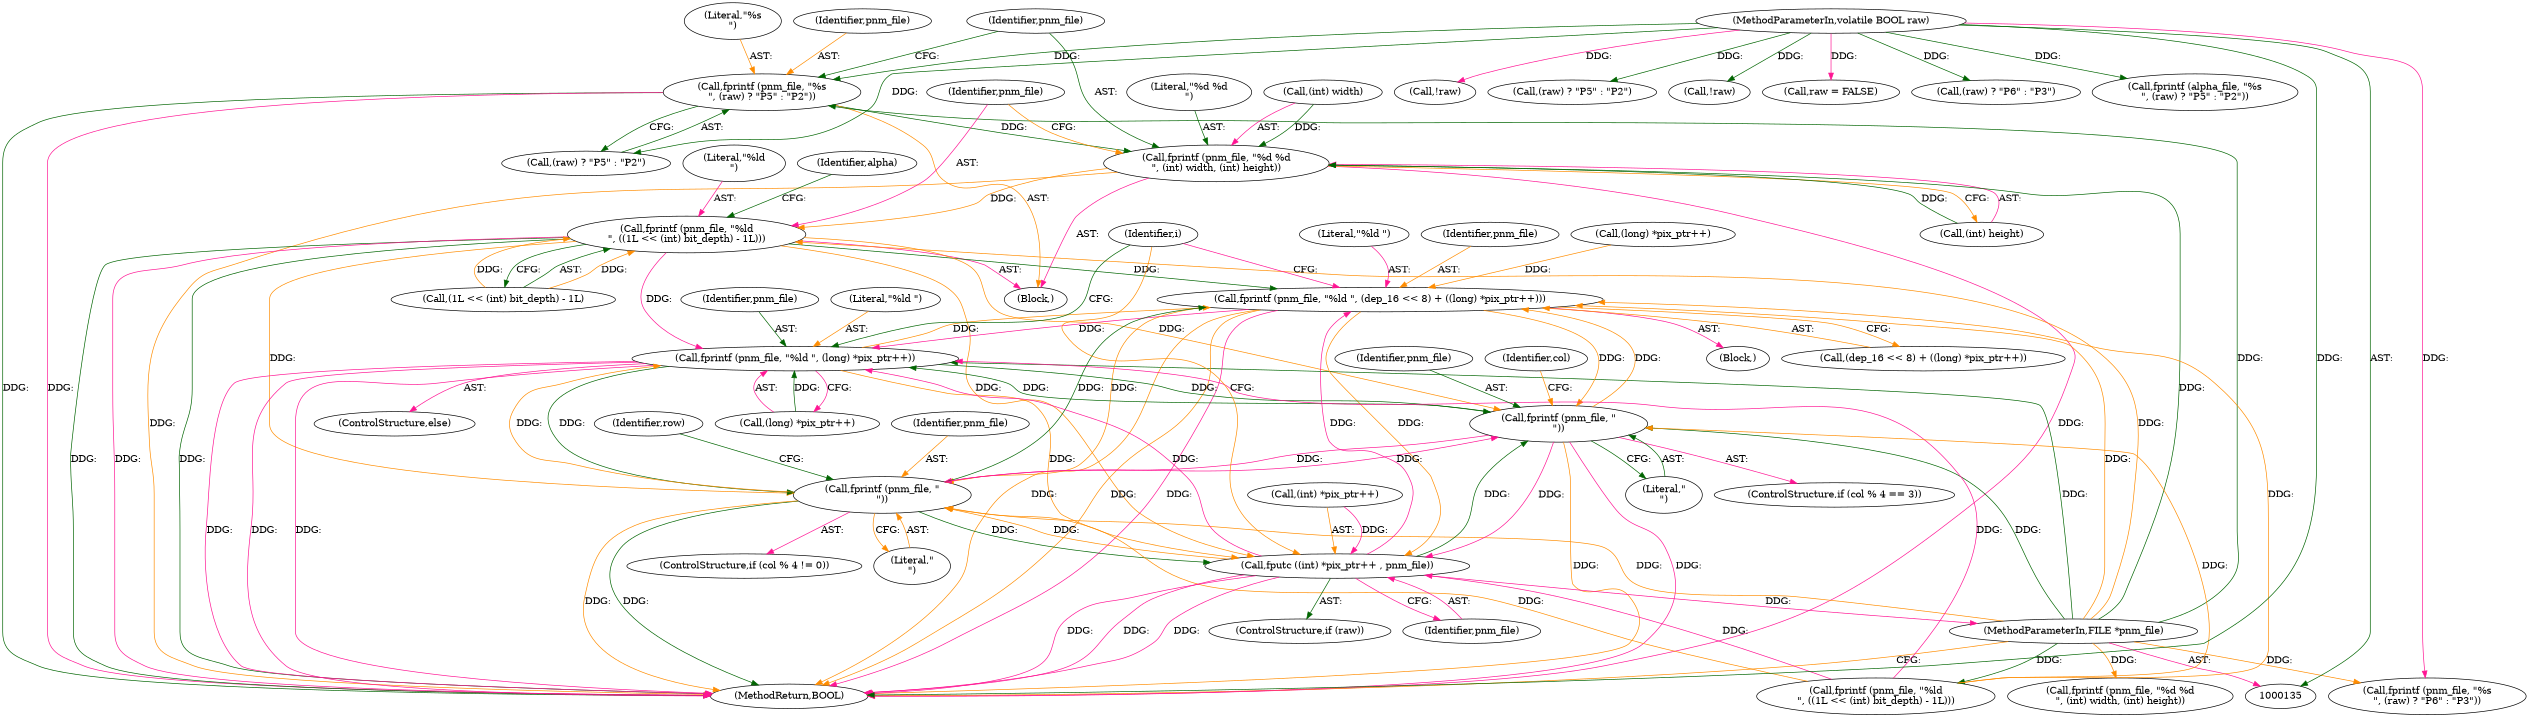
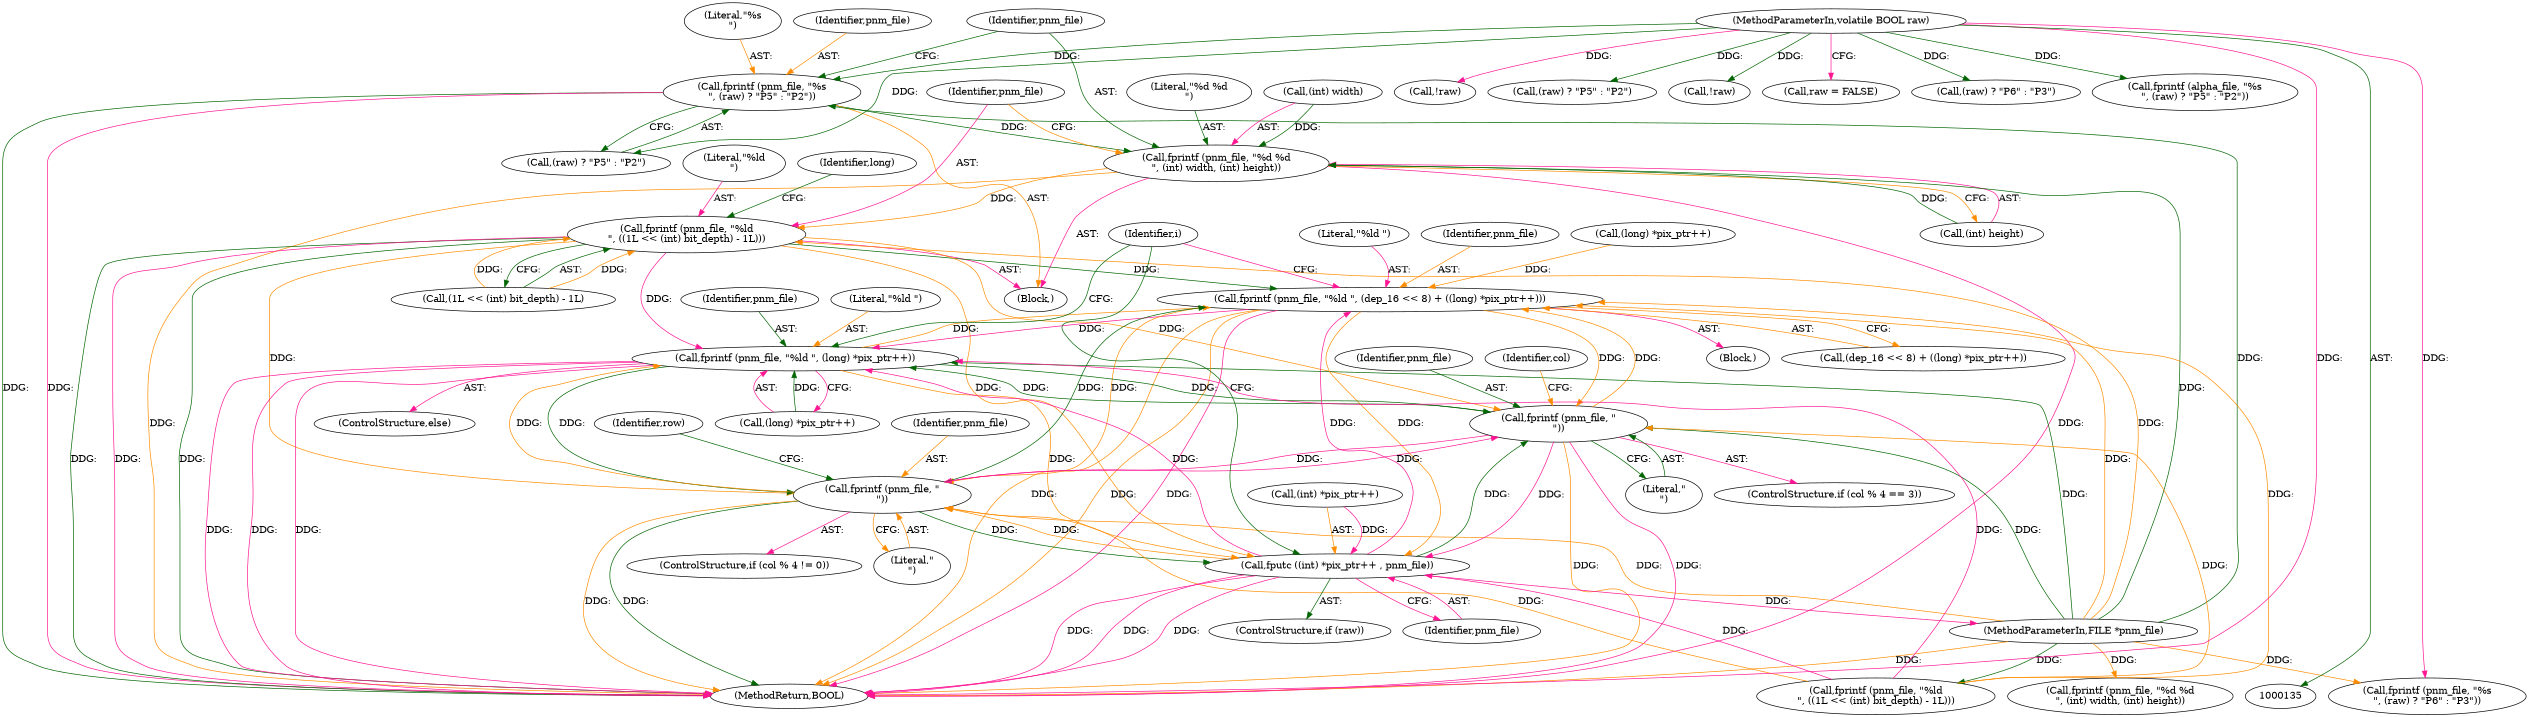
edge "(MethodParameterIn,volatile BOOL raw)" -> "(Call,raw = FALSE)": label "DDG: " -> "CFG: "
node "(Identifier,alpha)": label "(Identifier,alpha)" -> "(Identifier,long)"
edge "(Identifier,i)" -> "(Call,fputc ((int) *pix_ptr++ , pnm_file))": color darkorange -> darkgreen
edge "(MethodParameterIn,volatile BOOL raw)" -> "(MethodReturn,BOOL)": color darkgreen -> deeppink
edge "(MethodParameterIn,FILE *pnm_file)" -> "(MethodReturn,BOOL)": label "CFG: " -> "DDG: "
edge "(MethodParameterIn,FILE *pnm_file)" -> "1000135": removed, label "AST:"
